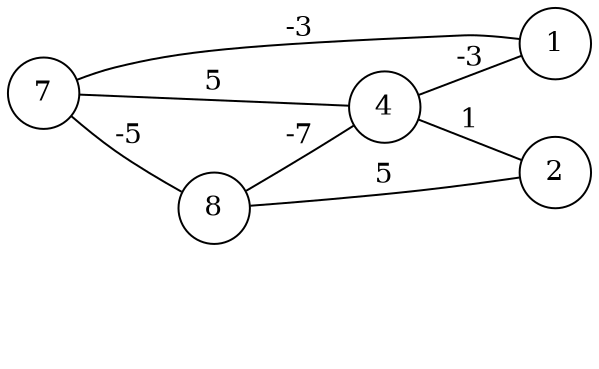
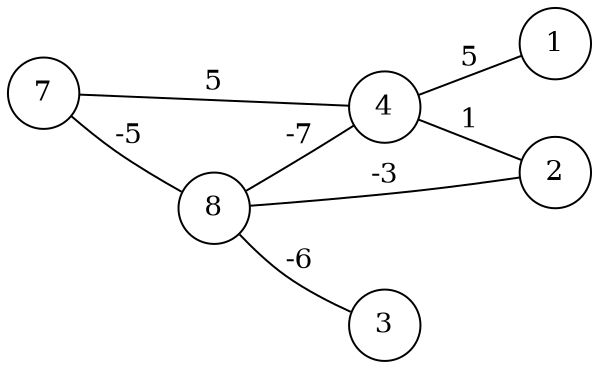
edge "1" -- "7": removed, label "-3"
edge "1" -- "4": label "-3" -> "5"
edge "2" -- "8": label "5" -> "-3"
node "3": added
